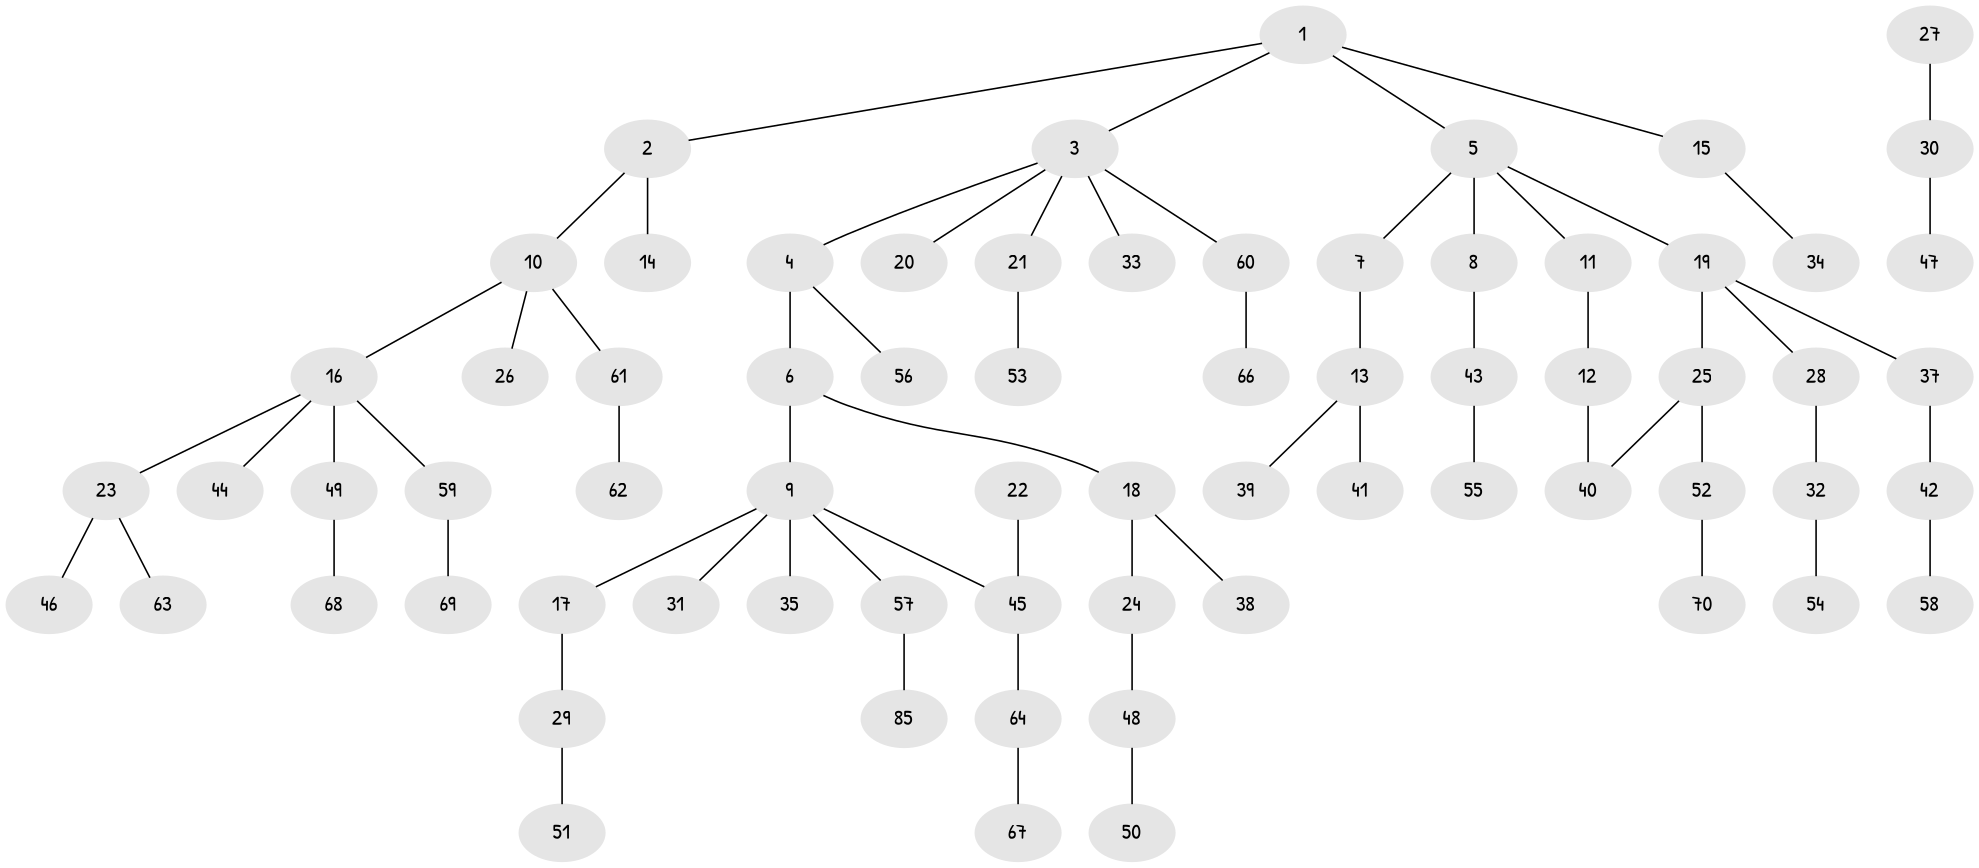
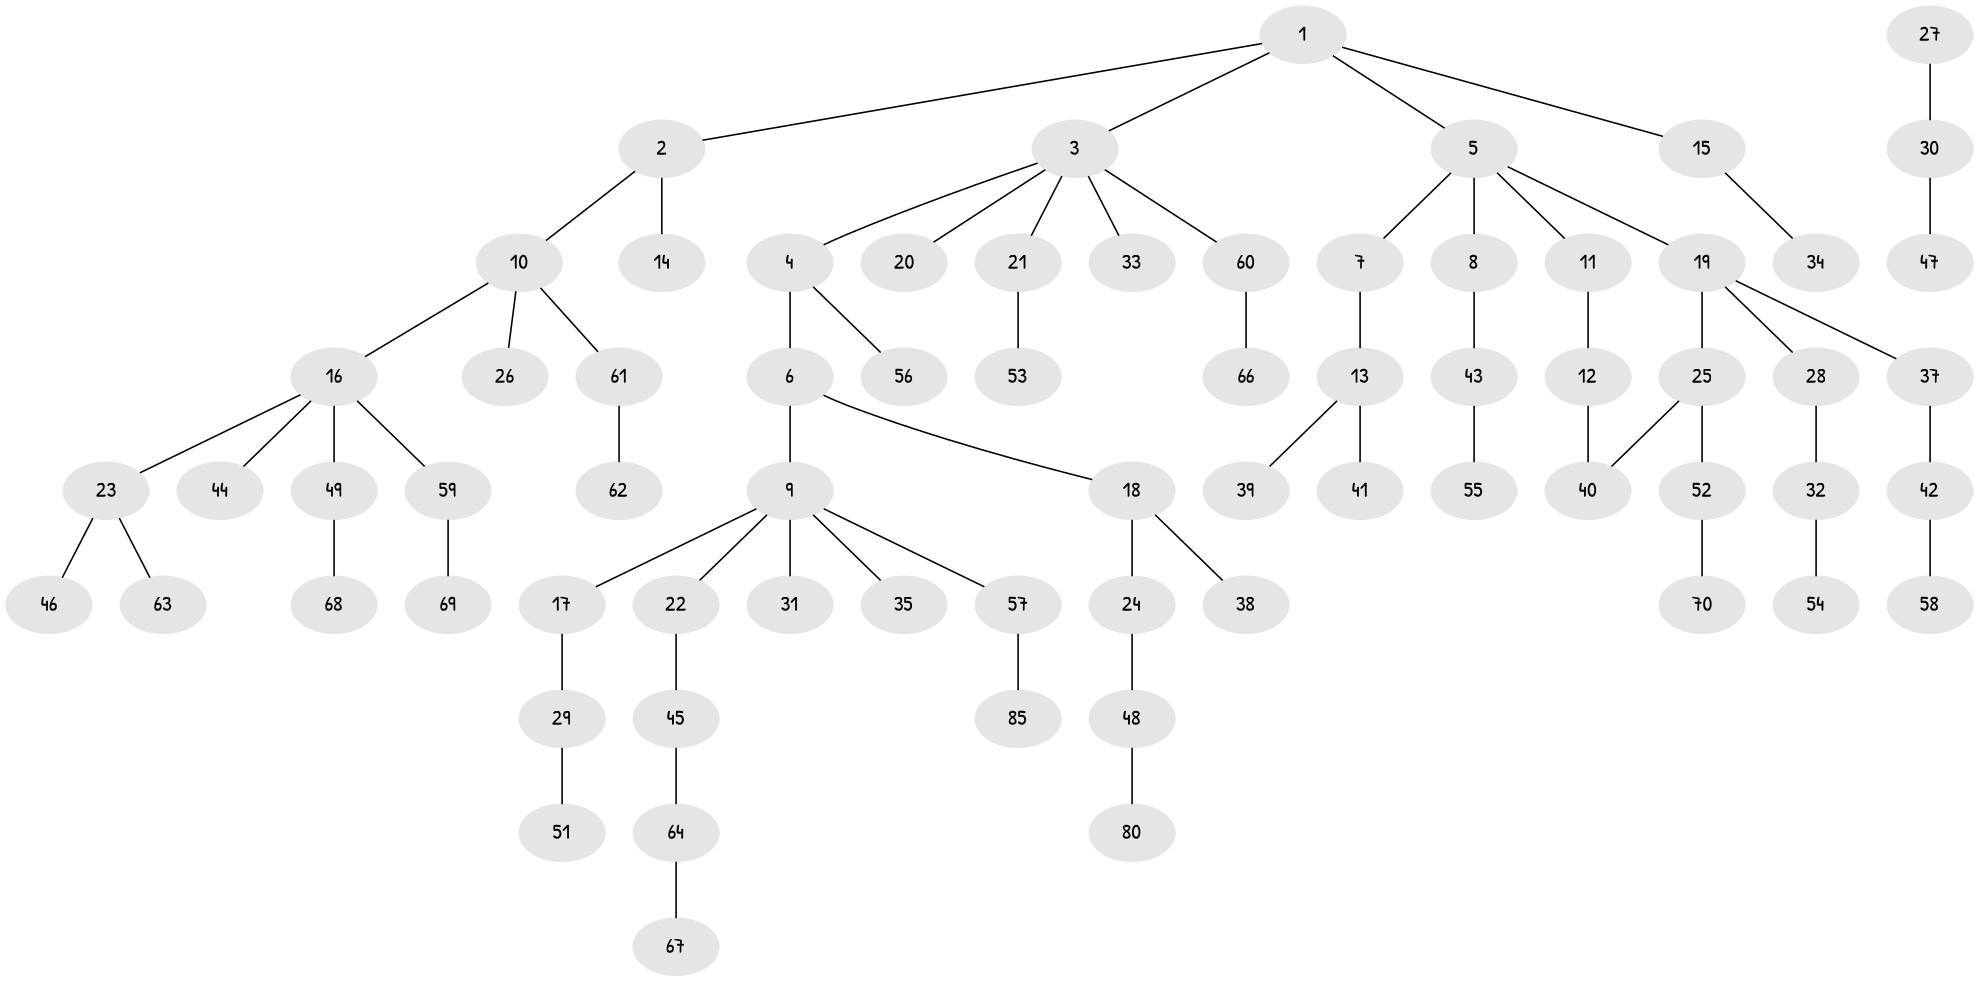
edge "9" -- "45": now "9" -- "22"
node "50": label "50" -> "80"
